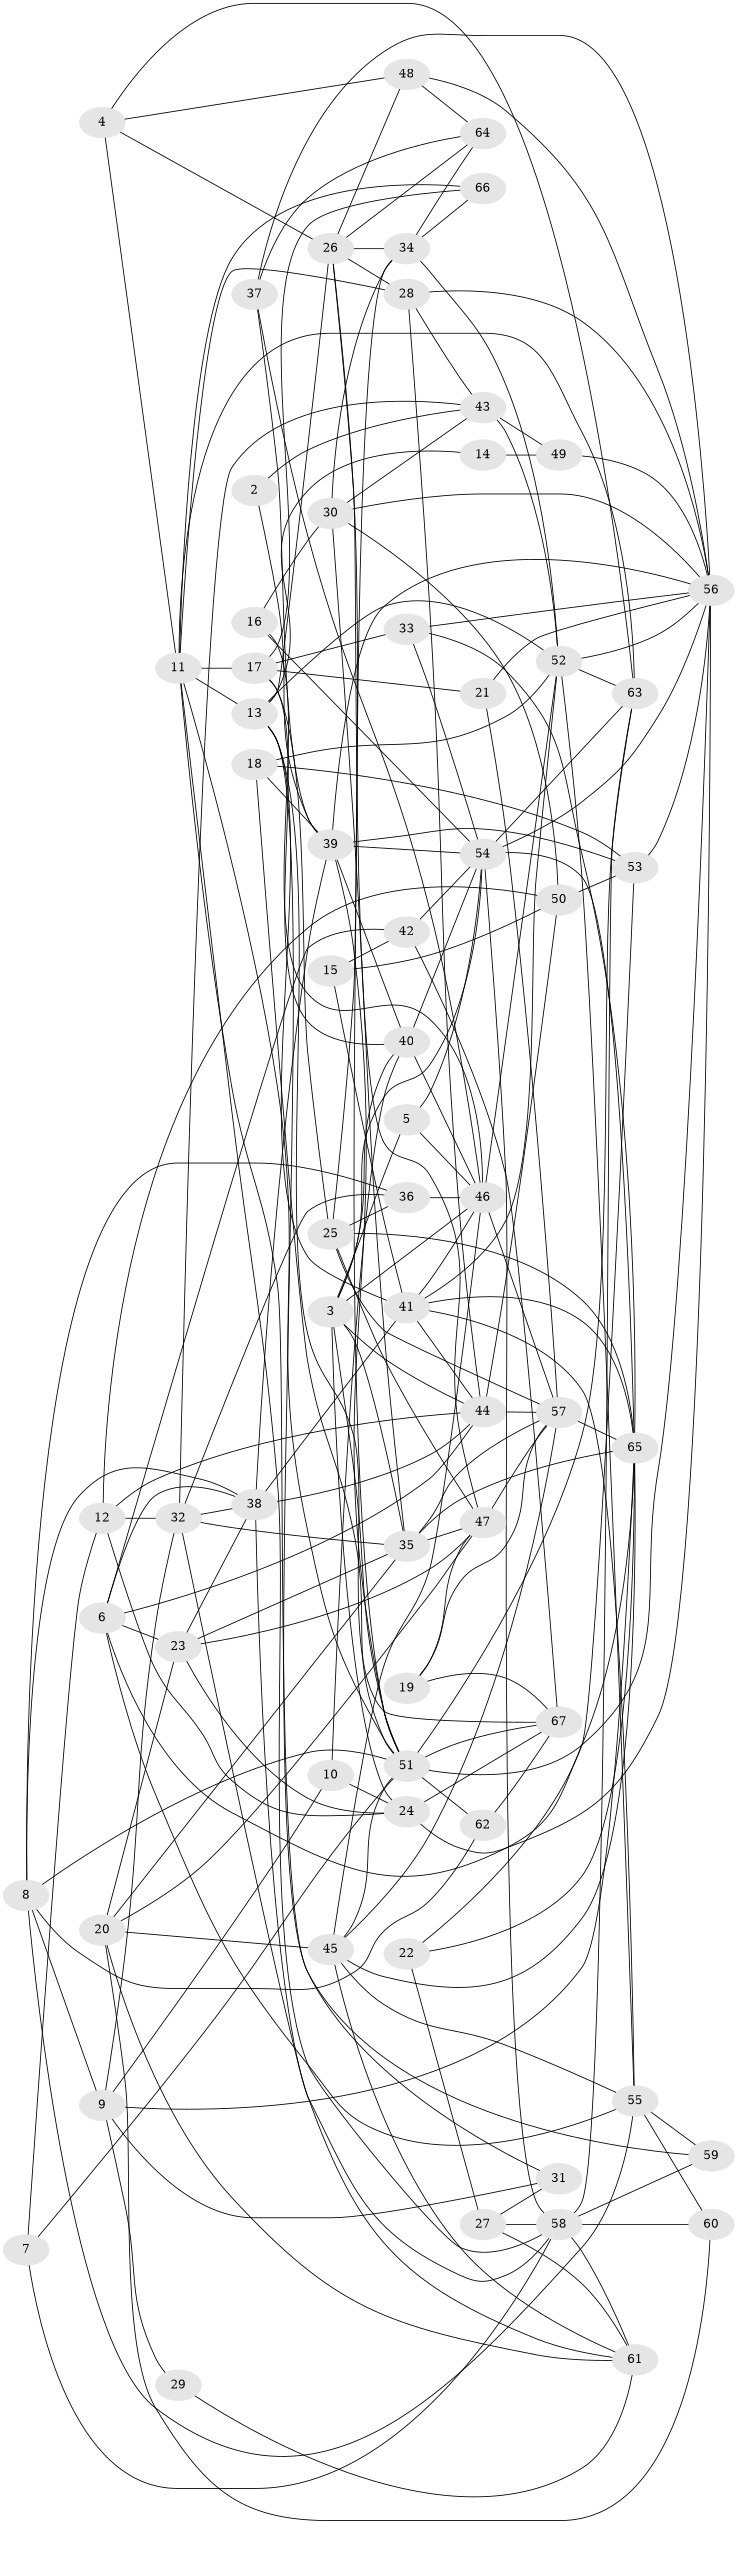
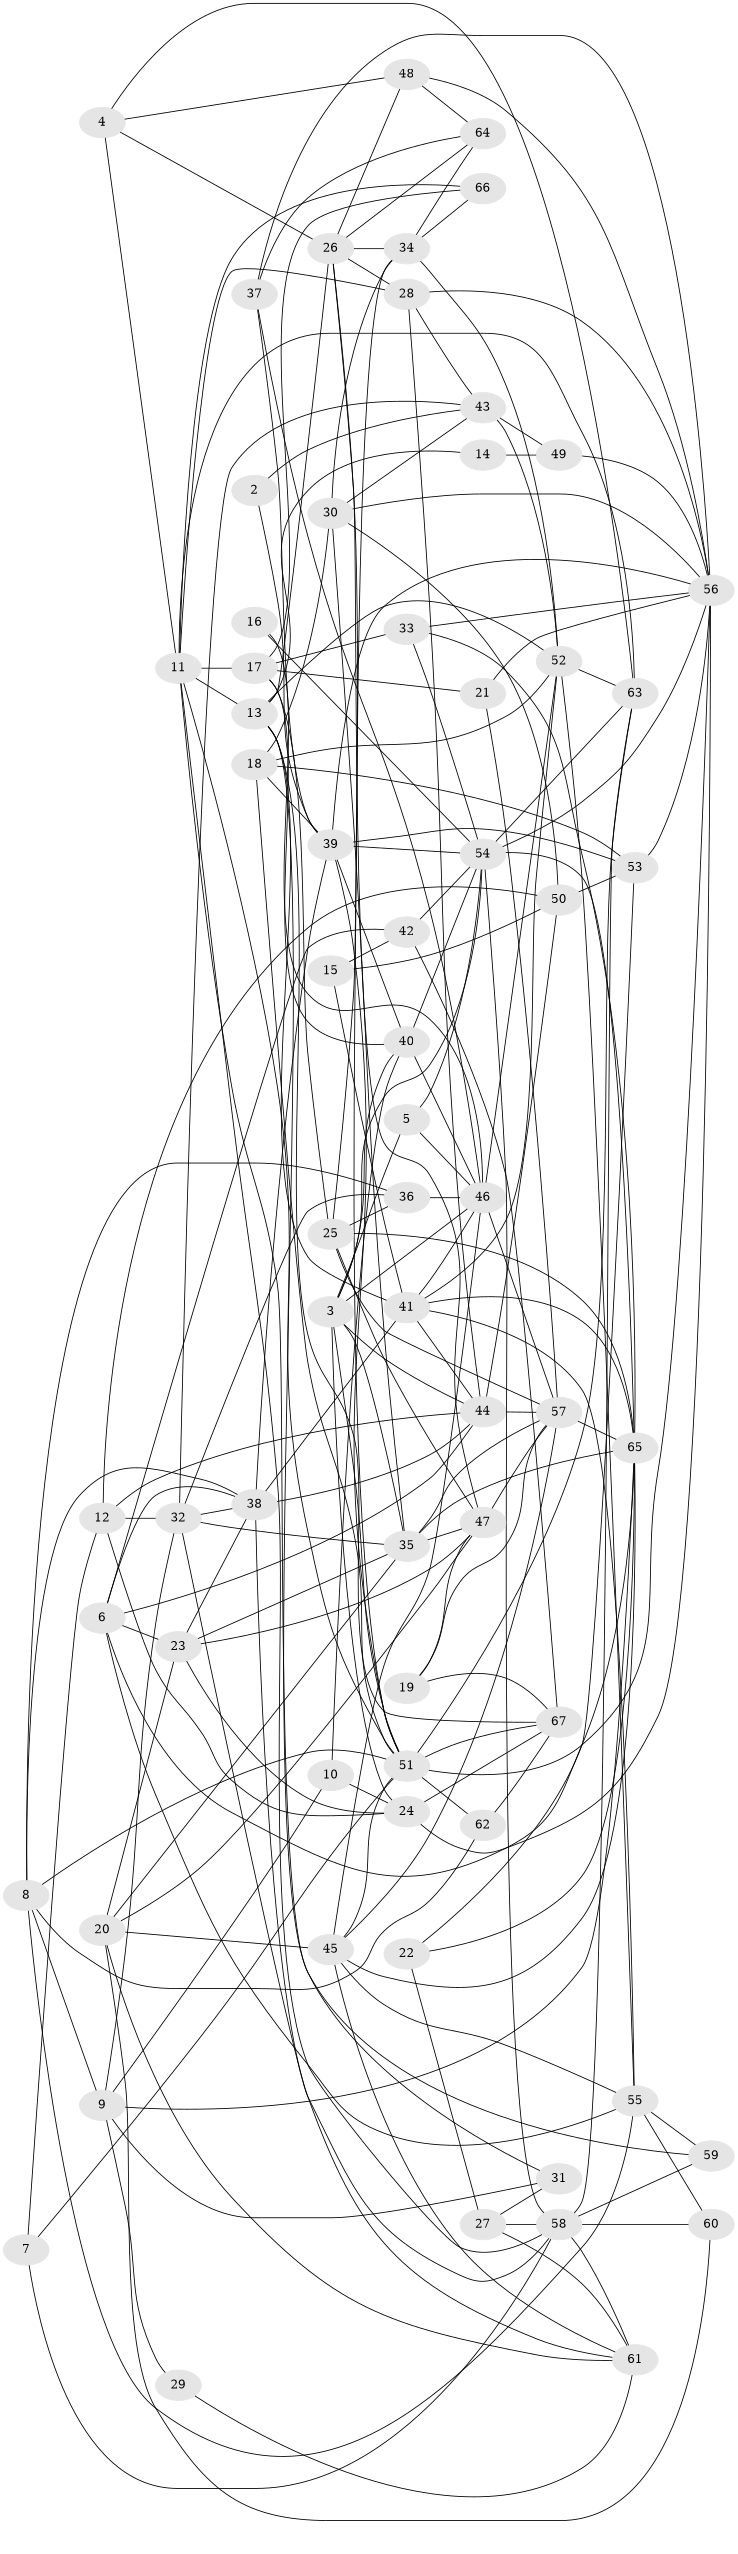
edge "30" -- "16": now "30" -- "18"
edge "56" -- "52": removed
